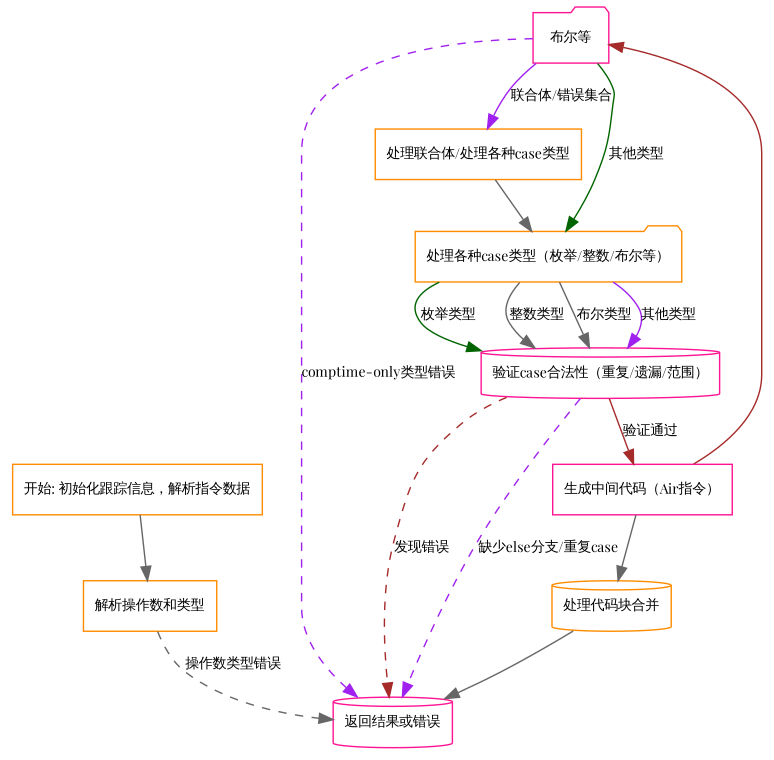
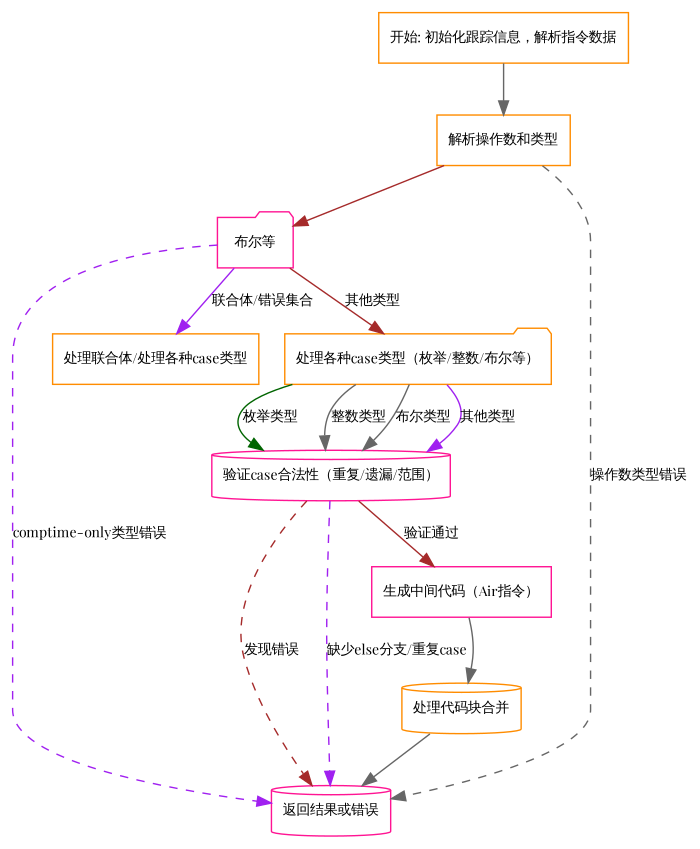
edge "布尔等" -> "处理各种case类型（枚举/整数/布尔等）": color darkgreen -> brown
edge "处理联合体/处理各种case类型" -> "处理各种case类型（枚举/整数/布尔等）": removed
edge "生成中间代码（Air指令）" -> "布尔等": now "解析操作数和类型" -> "布尔等"
